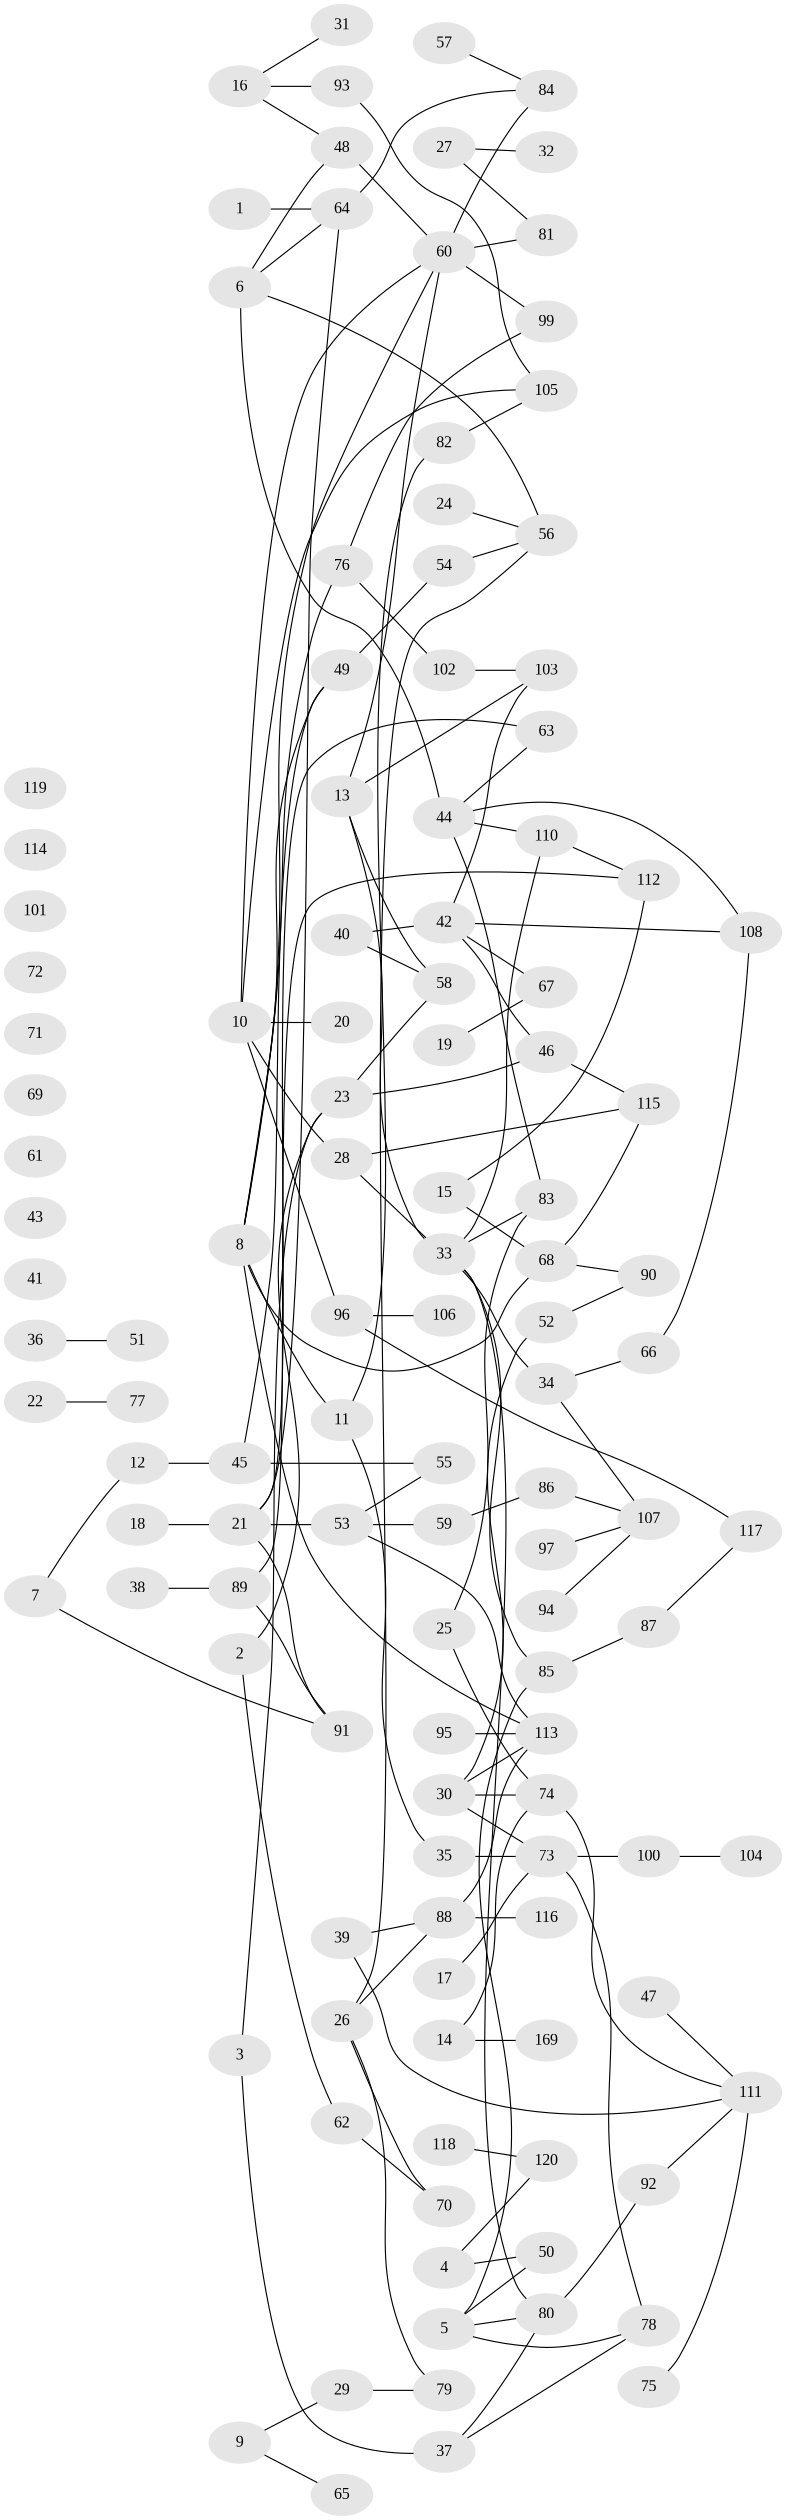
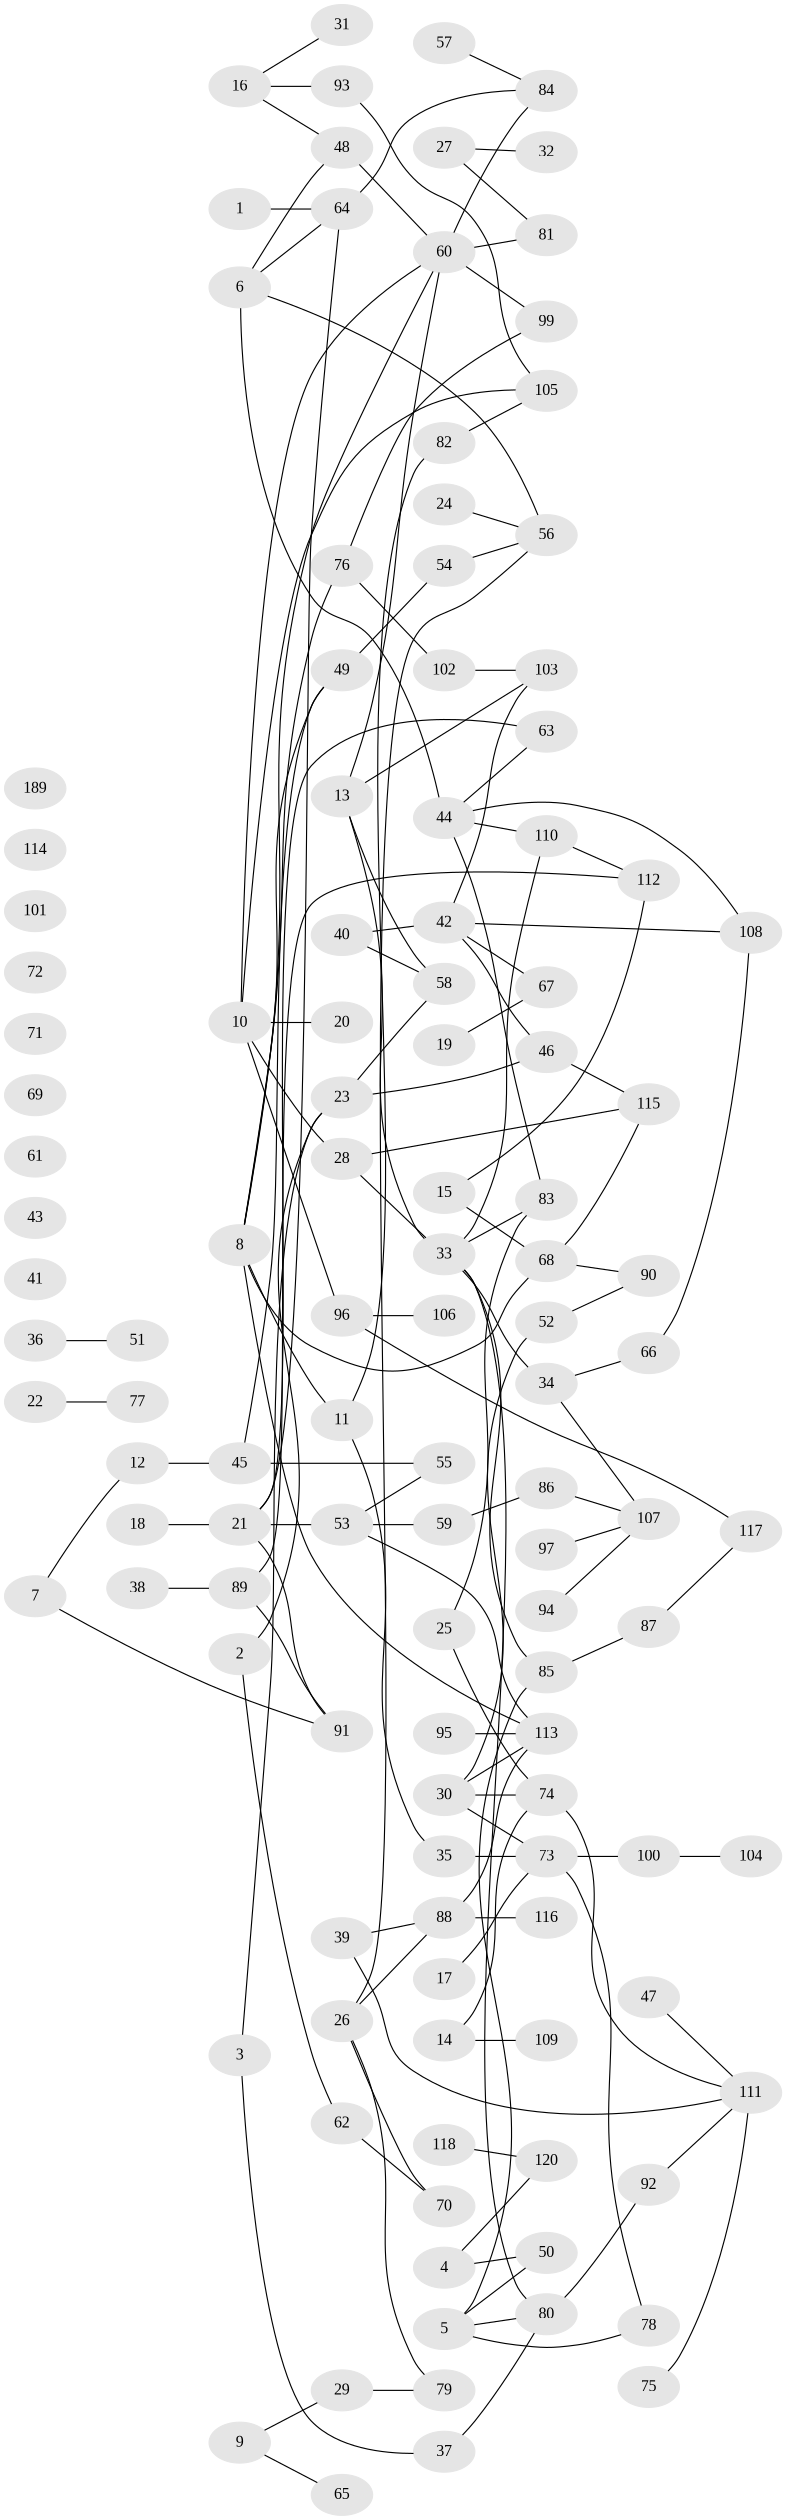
node "119": label "119" -> "189"
node "169": label "169" -> "109"
edge "78" -- "37": removed
